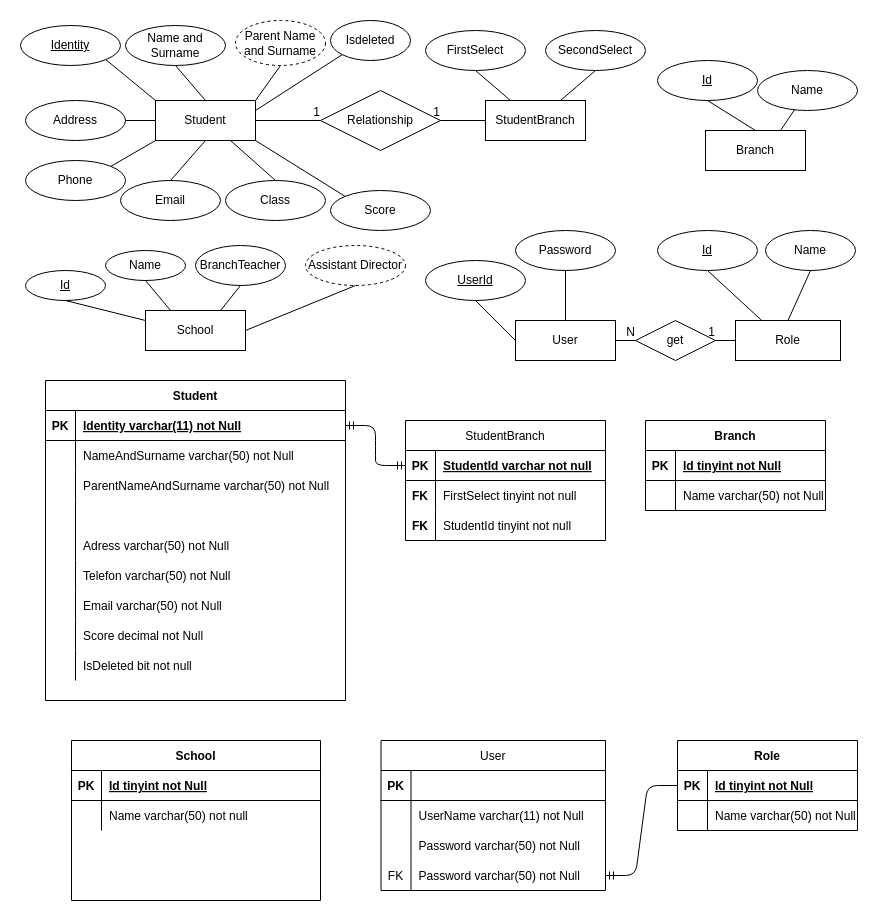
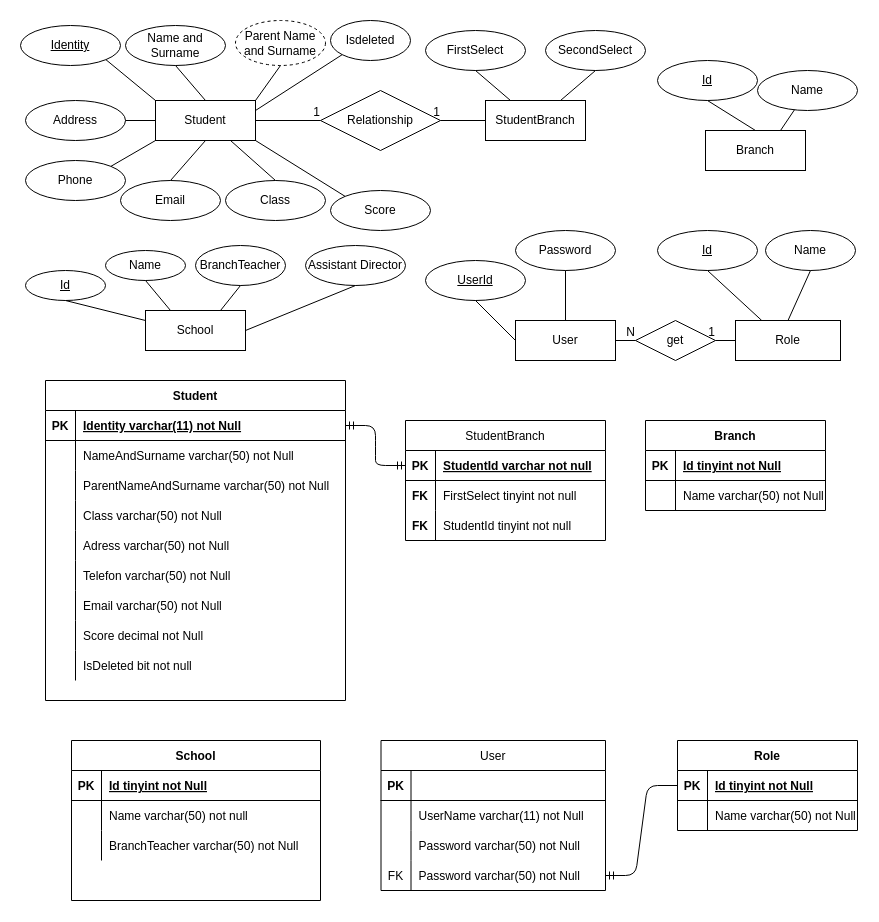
node "Assistant Director": style dashed -> solid
node "Class varchar(50) not Null": added
node "BranchTeacher varchar(50) not Null": added
